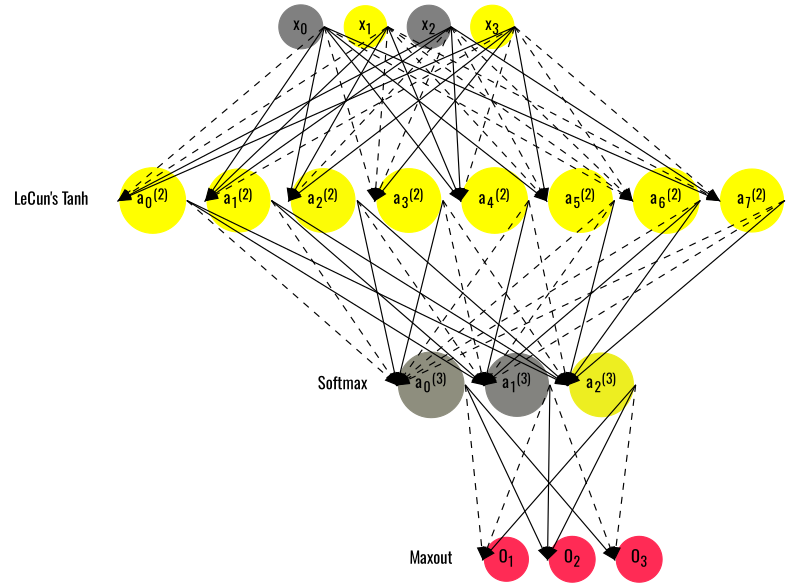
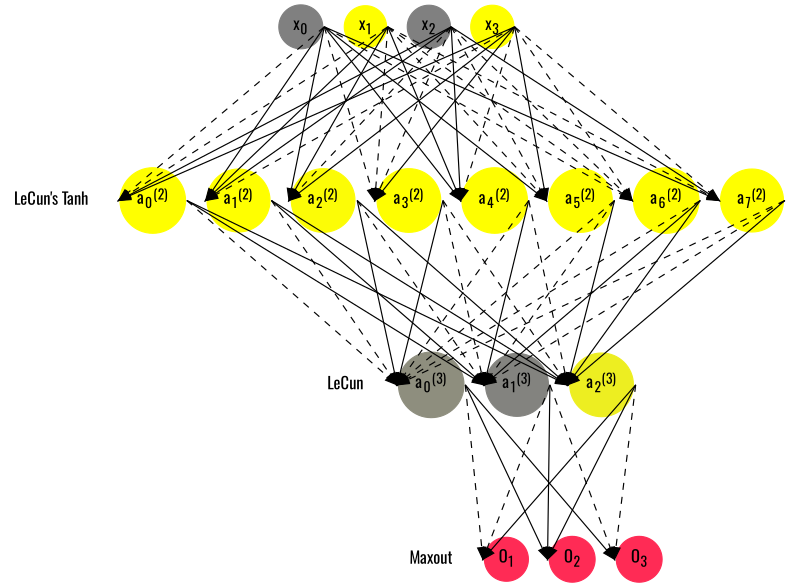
node "Softmax": label "Softmax" -> "LeCun"
